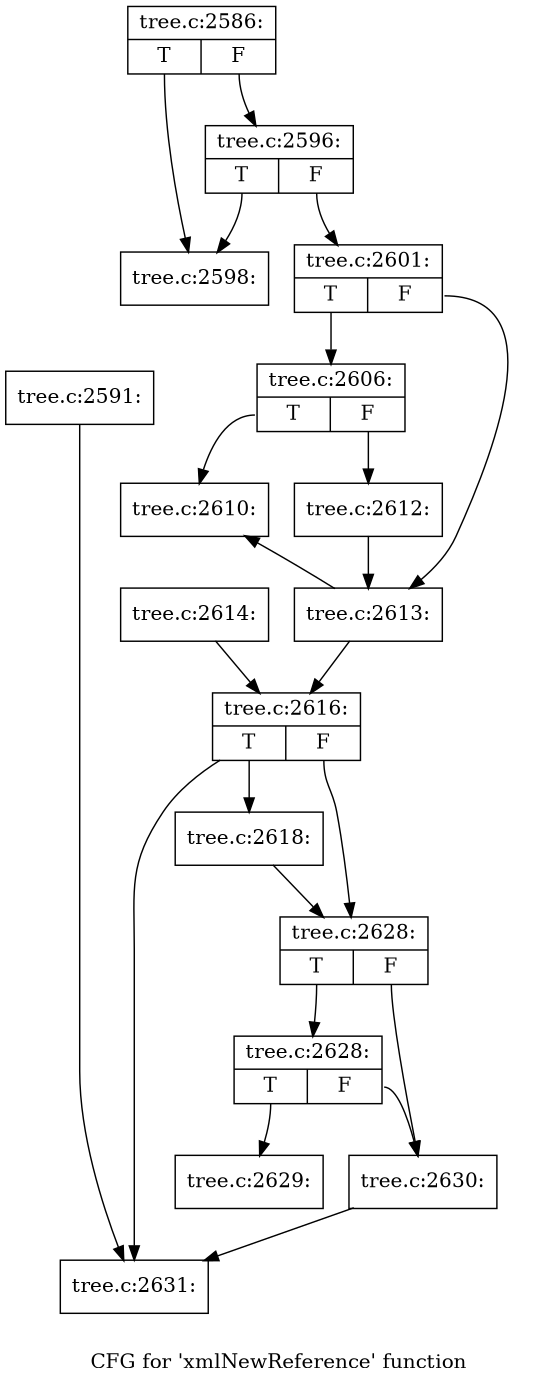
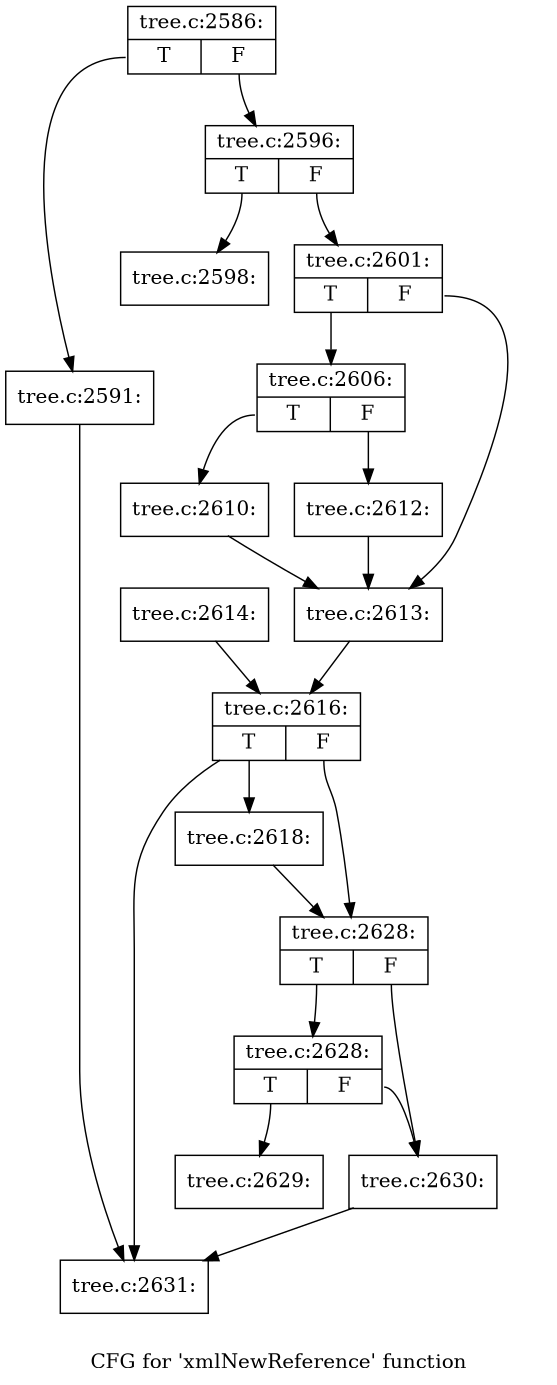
edge "tree.c:2586:" -> "tree.c:2598:": now "tree.c:2586:" -> "tree.c:2591:"
edge "tree.c:2613:" -> "tree.c:2610:": reversed
